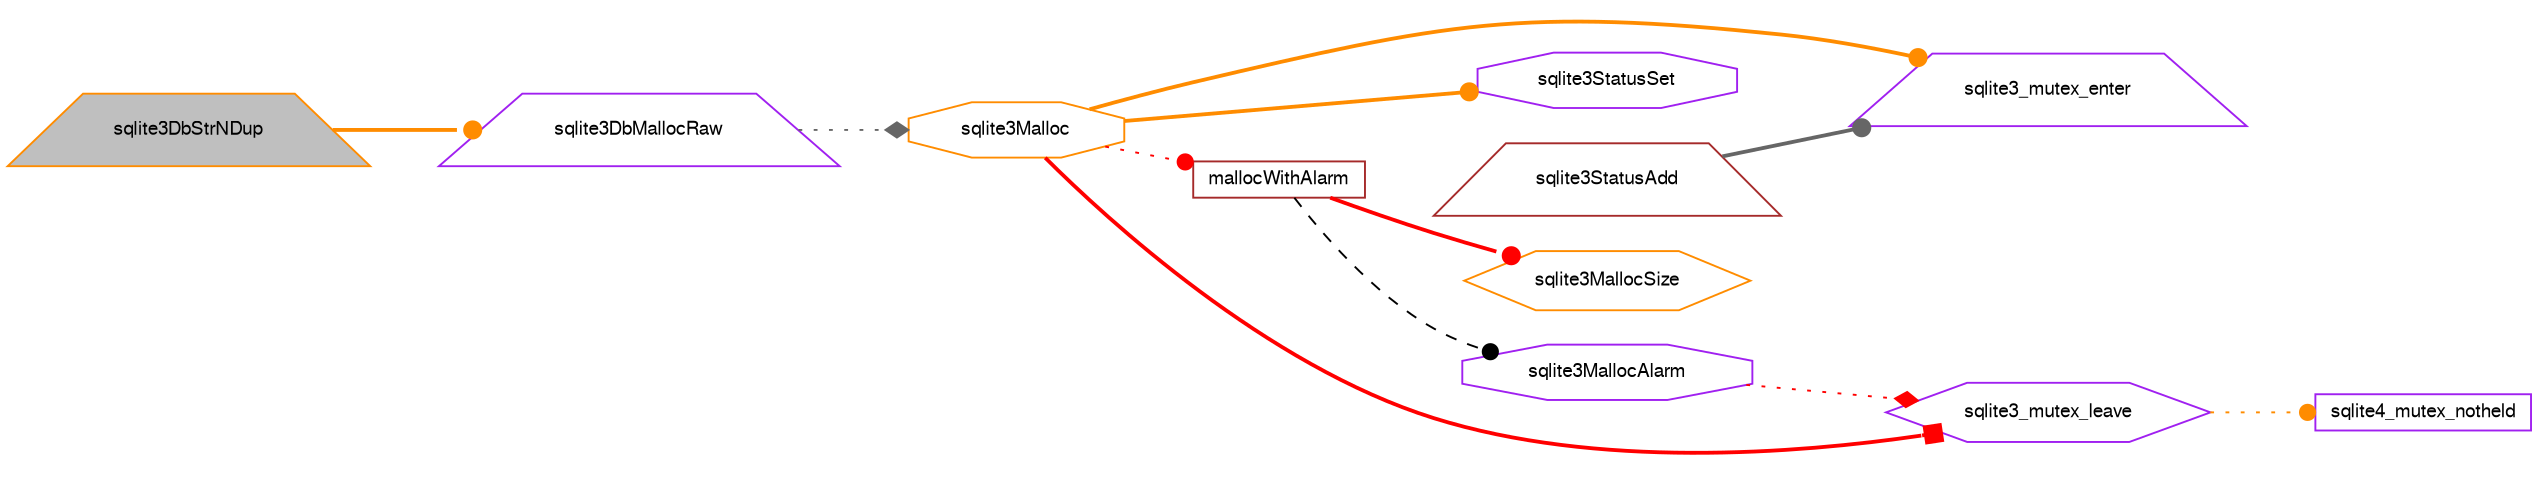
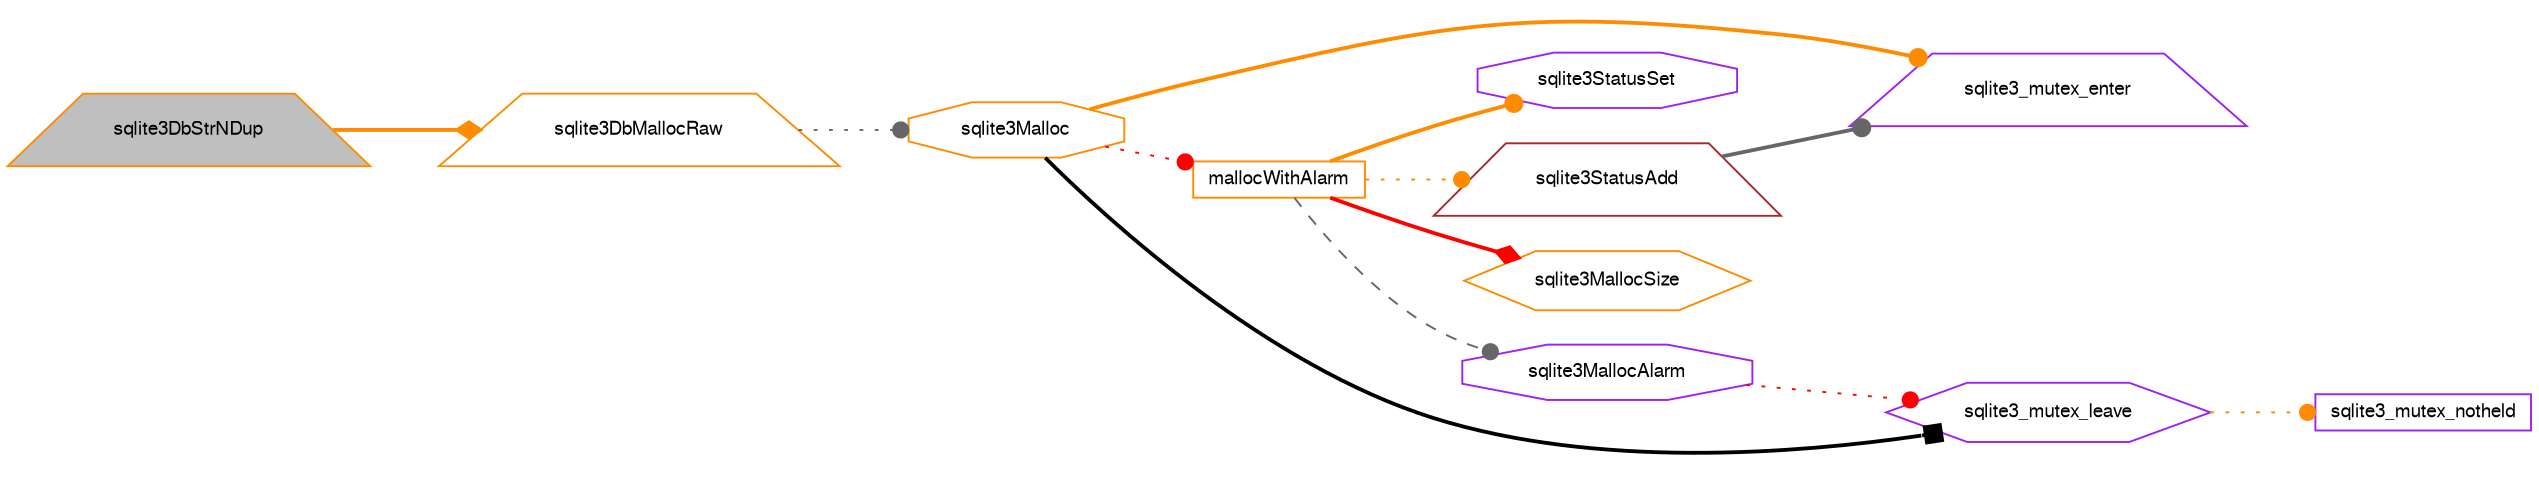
edge "sqlite3Malloc" -> "sqlite3StatusSet": now "mallocWithAlarm" -> "sqlite3StatusSet"
edge "sqlite3DbStrNDup" -> "sqlite3DbMallocRaw": arrowhead dot -> diamond
node "sqlite3DbMallocRaw": color purple -> darkorange
edge "sqlite3DbMallocRaw" -> "sqlite3Malloc": arrowhead diamond -> dot
node "mallocWithAlarm": color brown -> darkorange
edge "mallocWithAlarm" -> "sqlite3StatusAdd": added
edge "mallocWithAlarm" -> "sqlite3MallocSize": arrowhead dot -> diamond
edge "mallocWithAlarm" -> "sqlite3MallocAlarm": color black -> gray40
edge "sqlite3MallocAlarm" -> "sqlite3_mutex_leave": arrowhead diamond -> dot
node "sqlite4_mutex_notheld": label "sqlite4_mutex_notheld" -> "sqlite3_mutex_notheld"
edge "sqlite3Malloc" -> "sqlite3_mutex_leave": color red -> black
